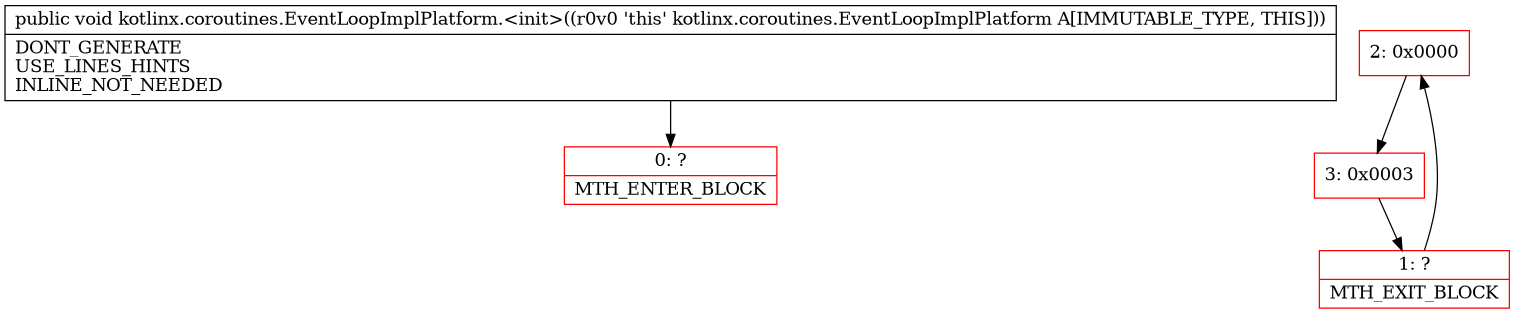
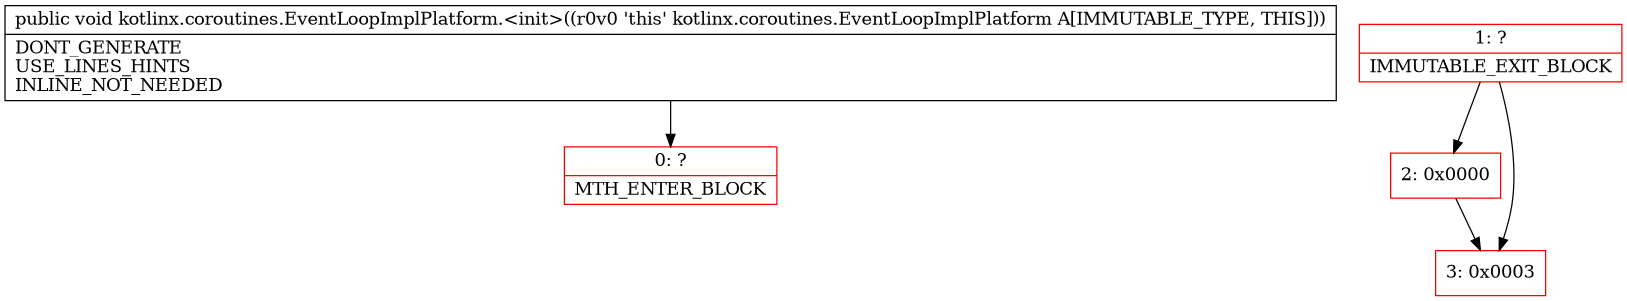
edge "3: 0x0003" -> "1: ?": reversed
node "1: ?": text "MTH_EXIT_BLOCK" -> "IMMUTABLE_EXIT_BLOCK"
